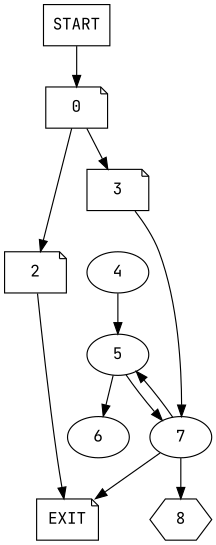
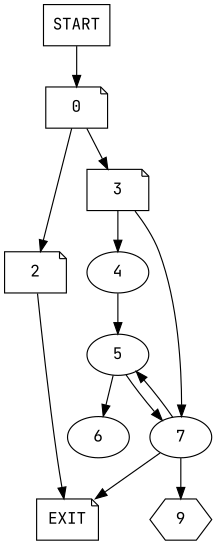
edge "3" -> "4": added
node "8": label "8" -> "9"
